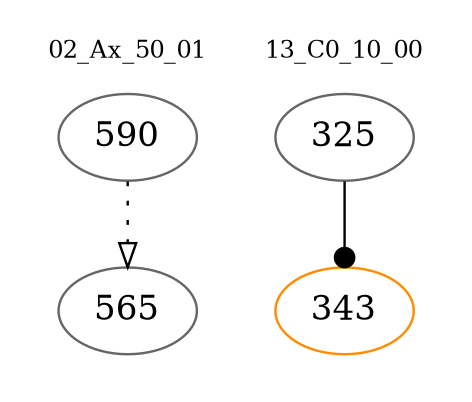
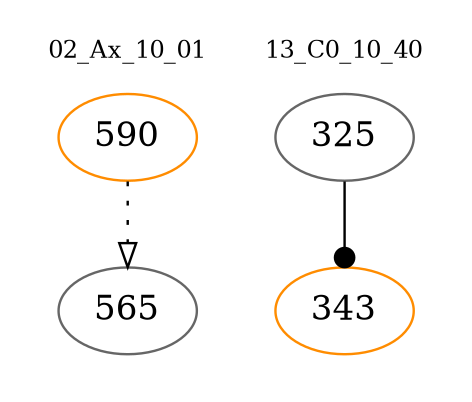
cluster "02_Ax_50_01": label "02_Ax_50_01" -> "02_Ax_10_01"
cluster "13_C0_10_00": label "13_C0_10_00" -> "13_C0_10_40"
node "590": color gray40 -> darkorange
